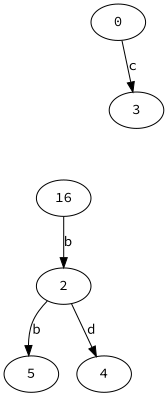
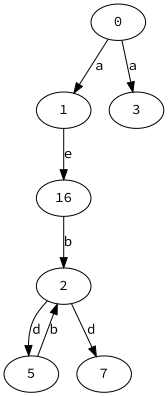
edge "0" -> "3": label "c" -> "a"
node "1": added
edge "2" -> "5": label "b" -> "d"
edge "5" -> "2": added, label "b"
node "4": label "4" -> "7"
